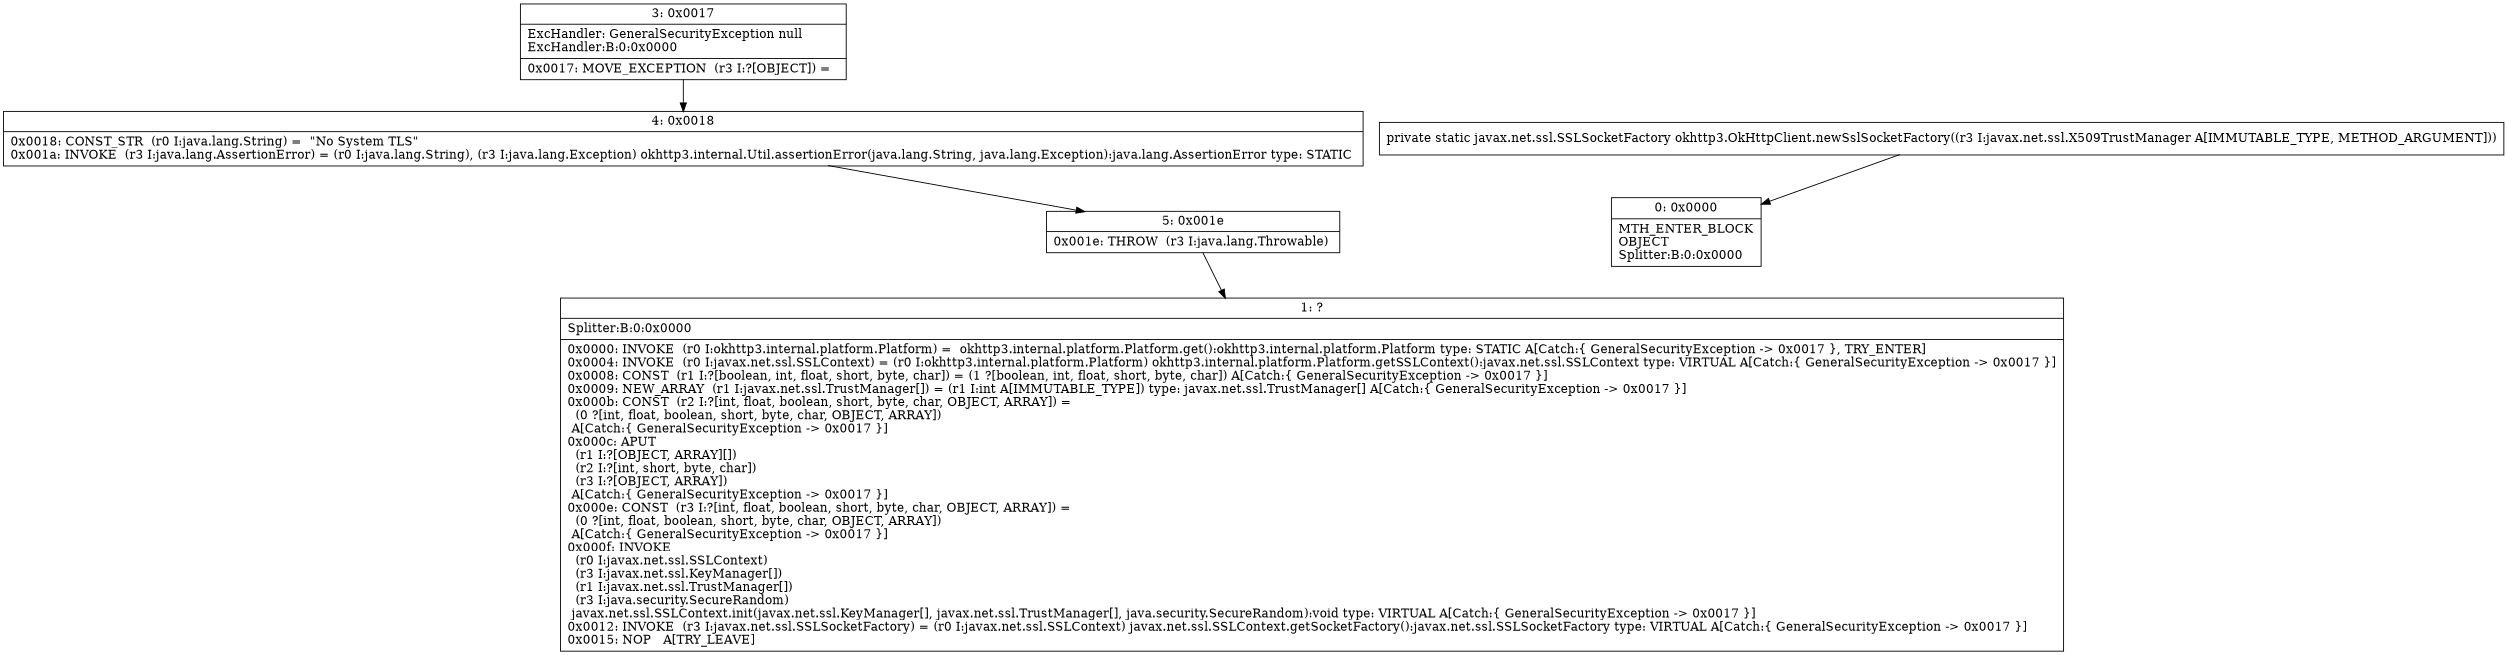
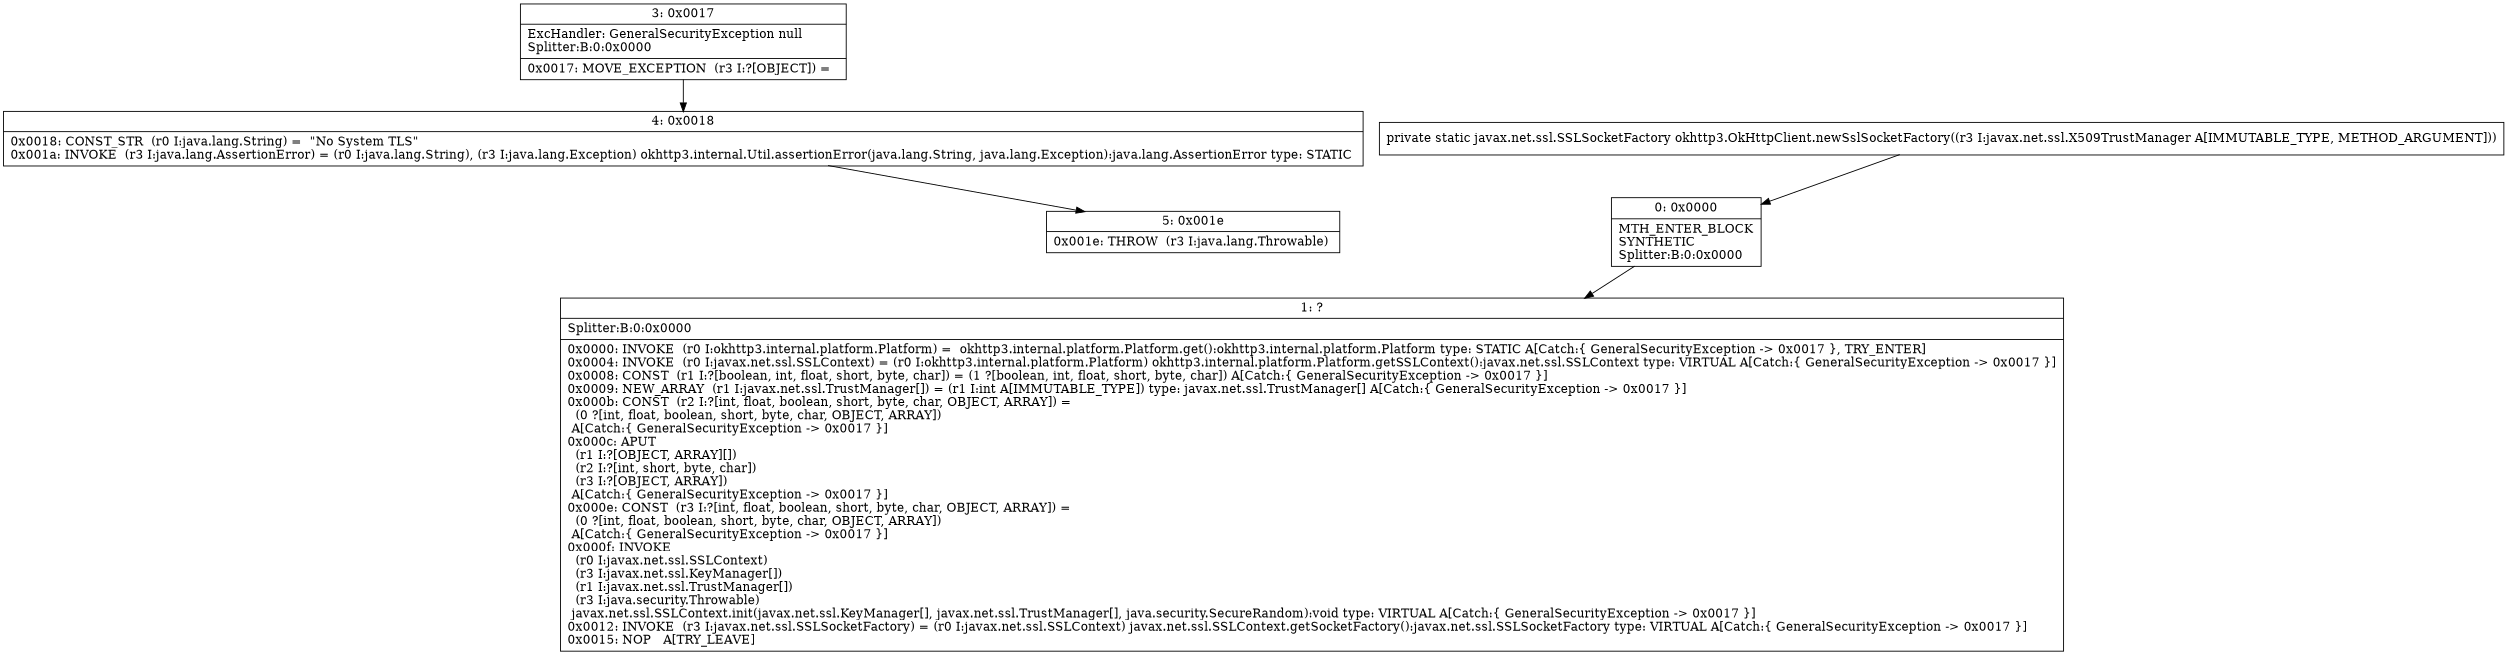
node "3: 0x0017": text "ExcHandler:B:0:0x0000" -> "Splitter:B:0:0x0000"
node "0: 0x0000": text "OBJECT" -> "SYNTHETIC"
edge "5: 0x001e" -> "1: ?": now "0: 0x0000" -> "1: ?"
node "1: ?": text "(r3 I:java.security.SecureRandom)" -> "(r3 I:java.security.Throwable)"
